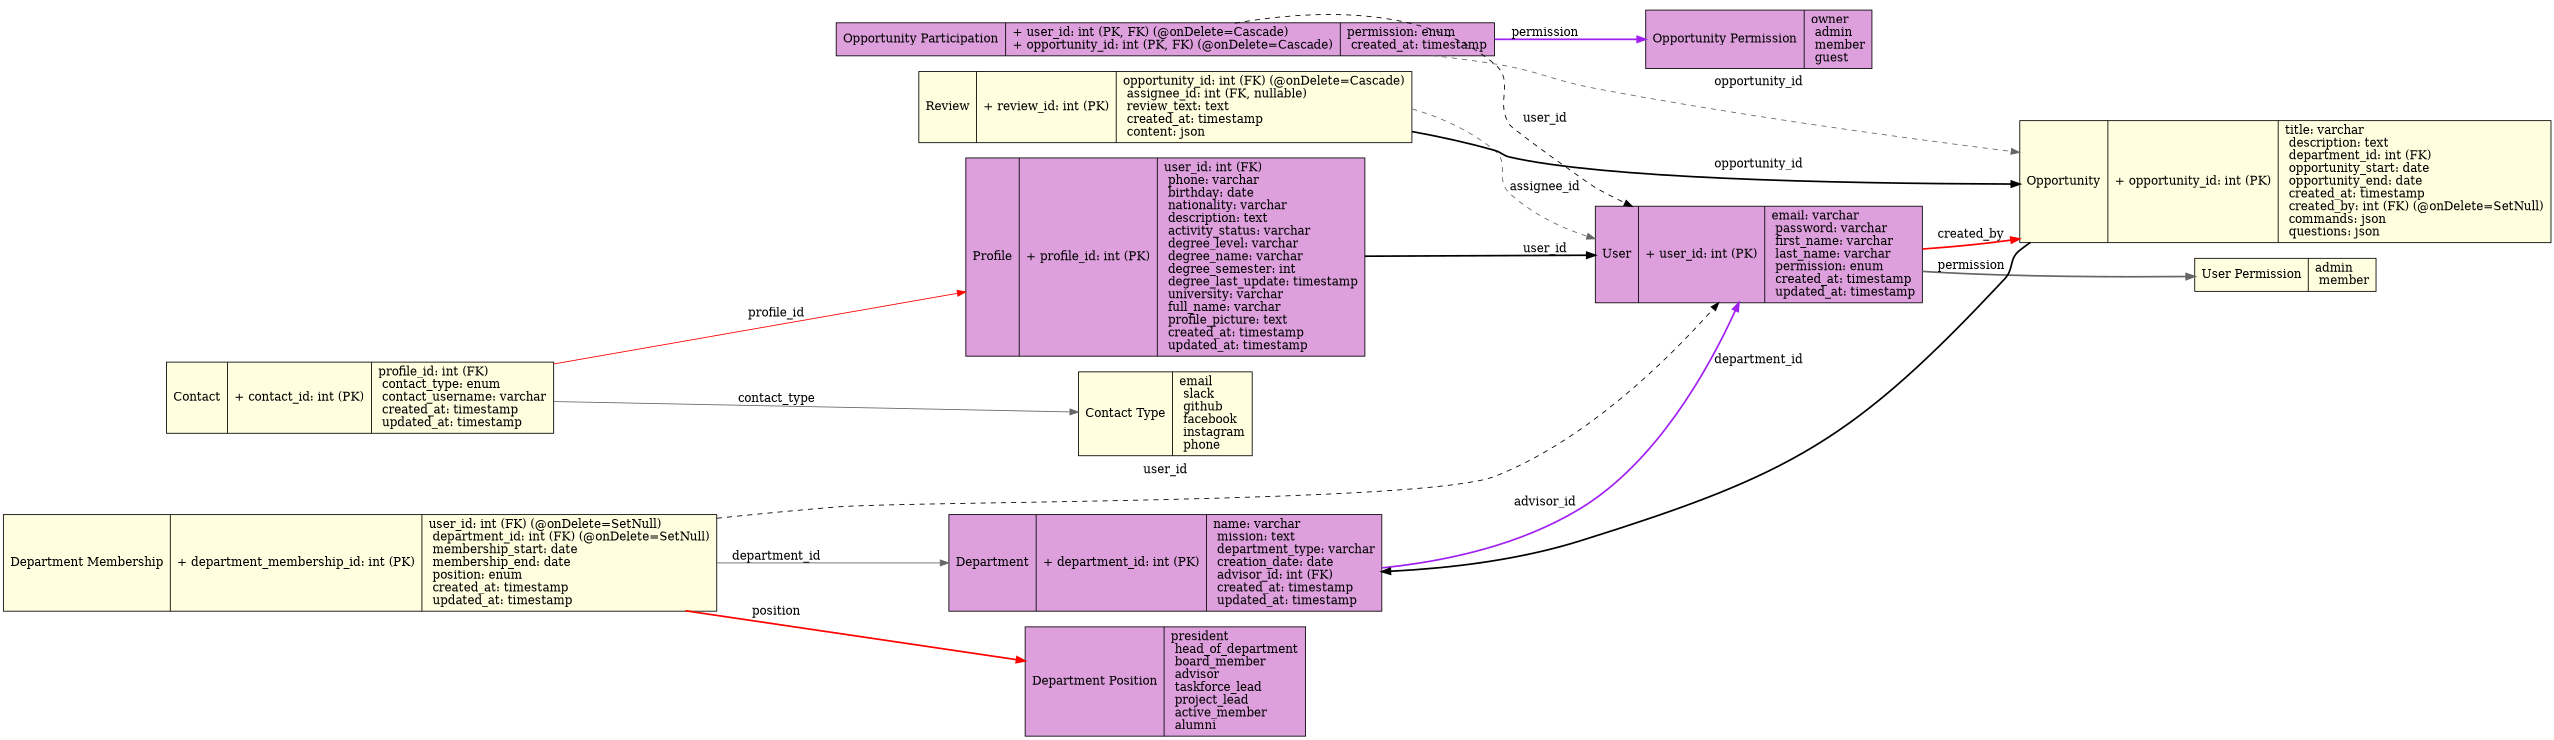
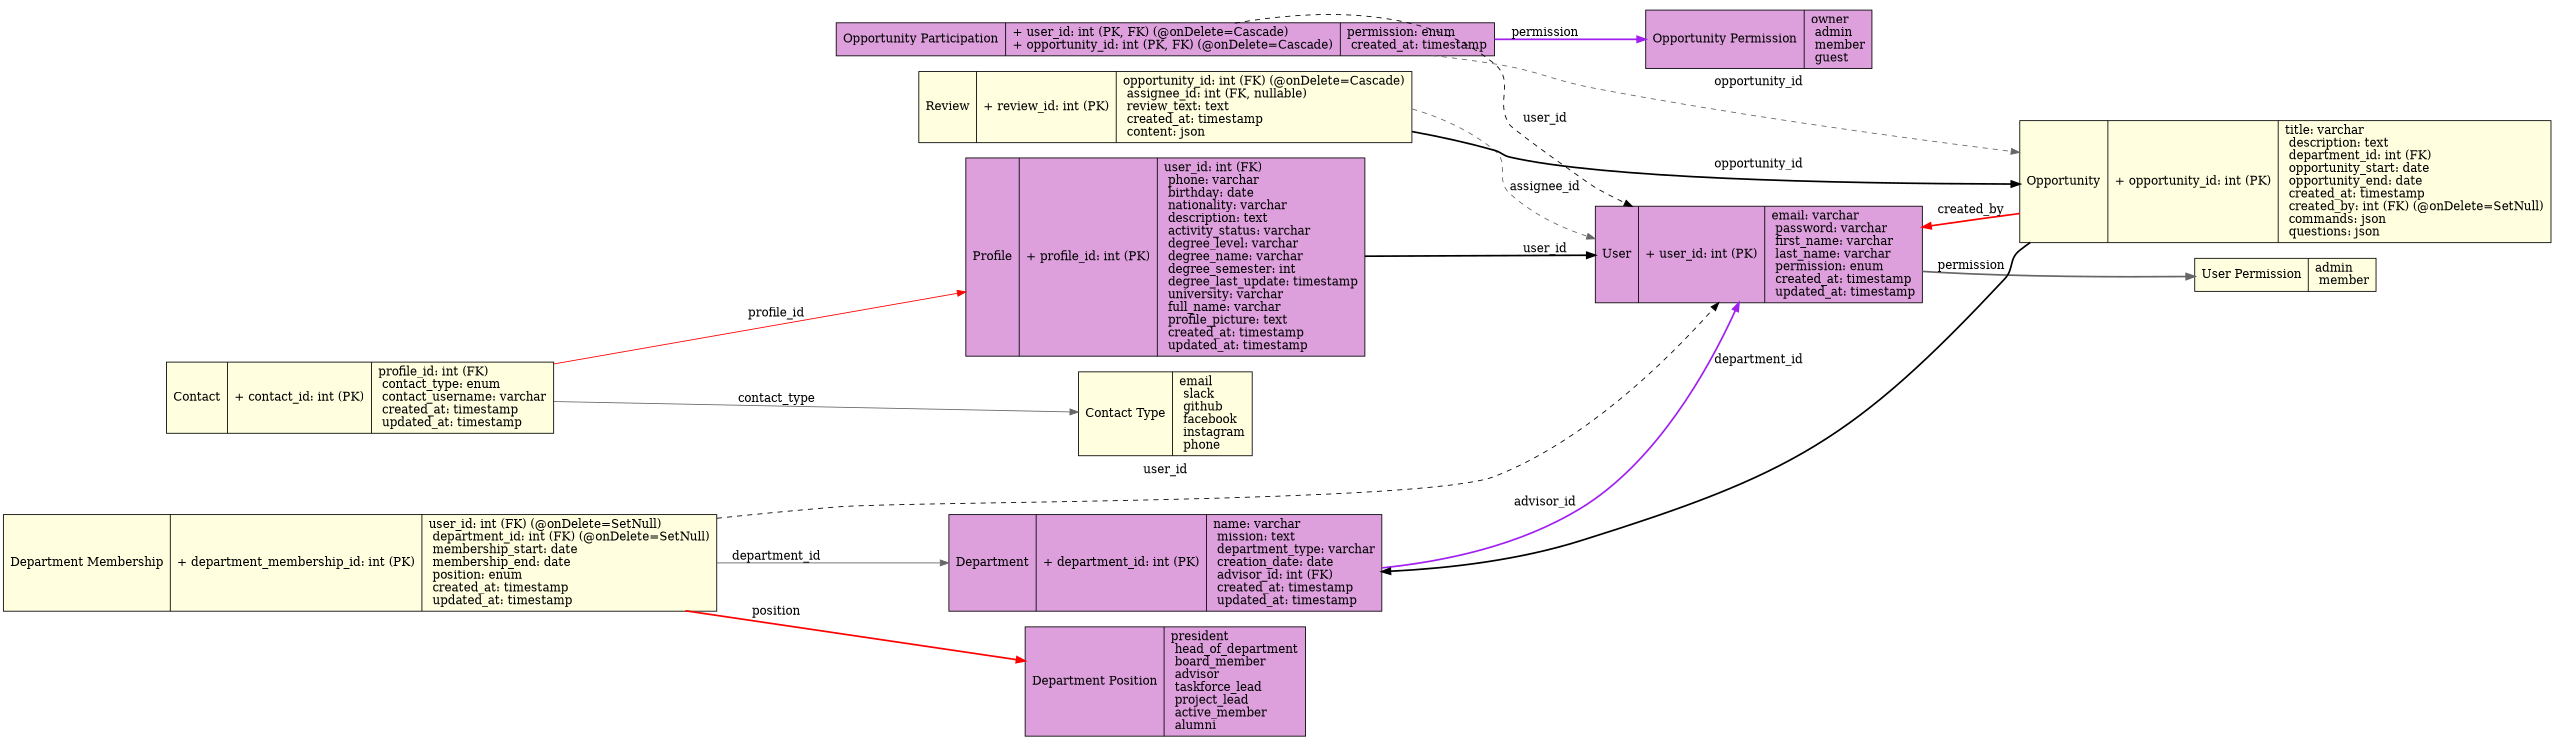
edge "User" -> "Opportunity": reversed
